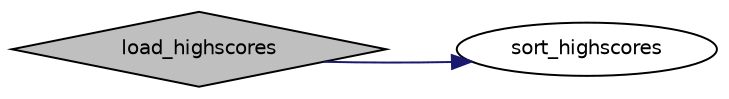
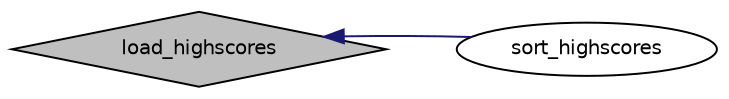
edge "load_highscores" -> "sort_highscores": reversed
